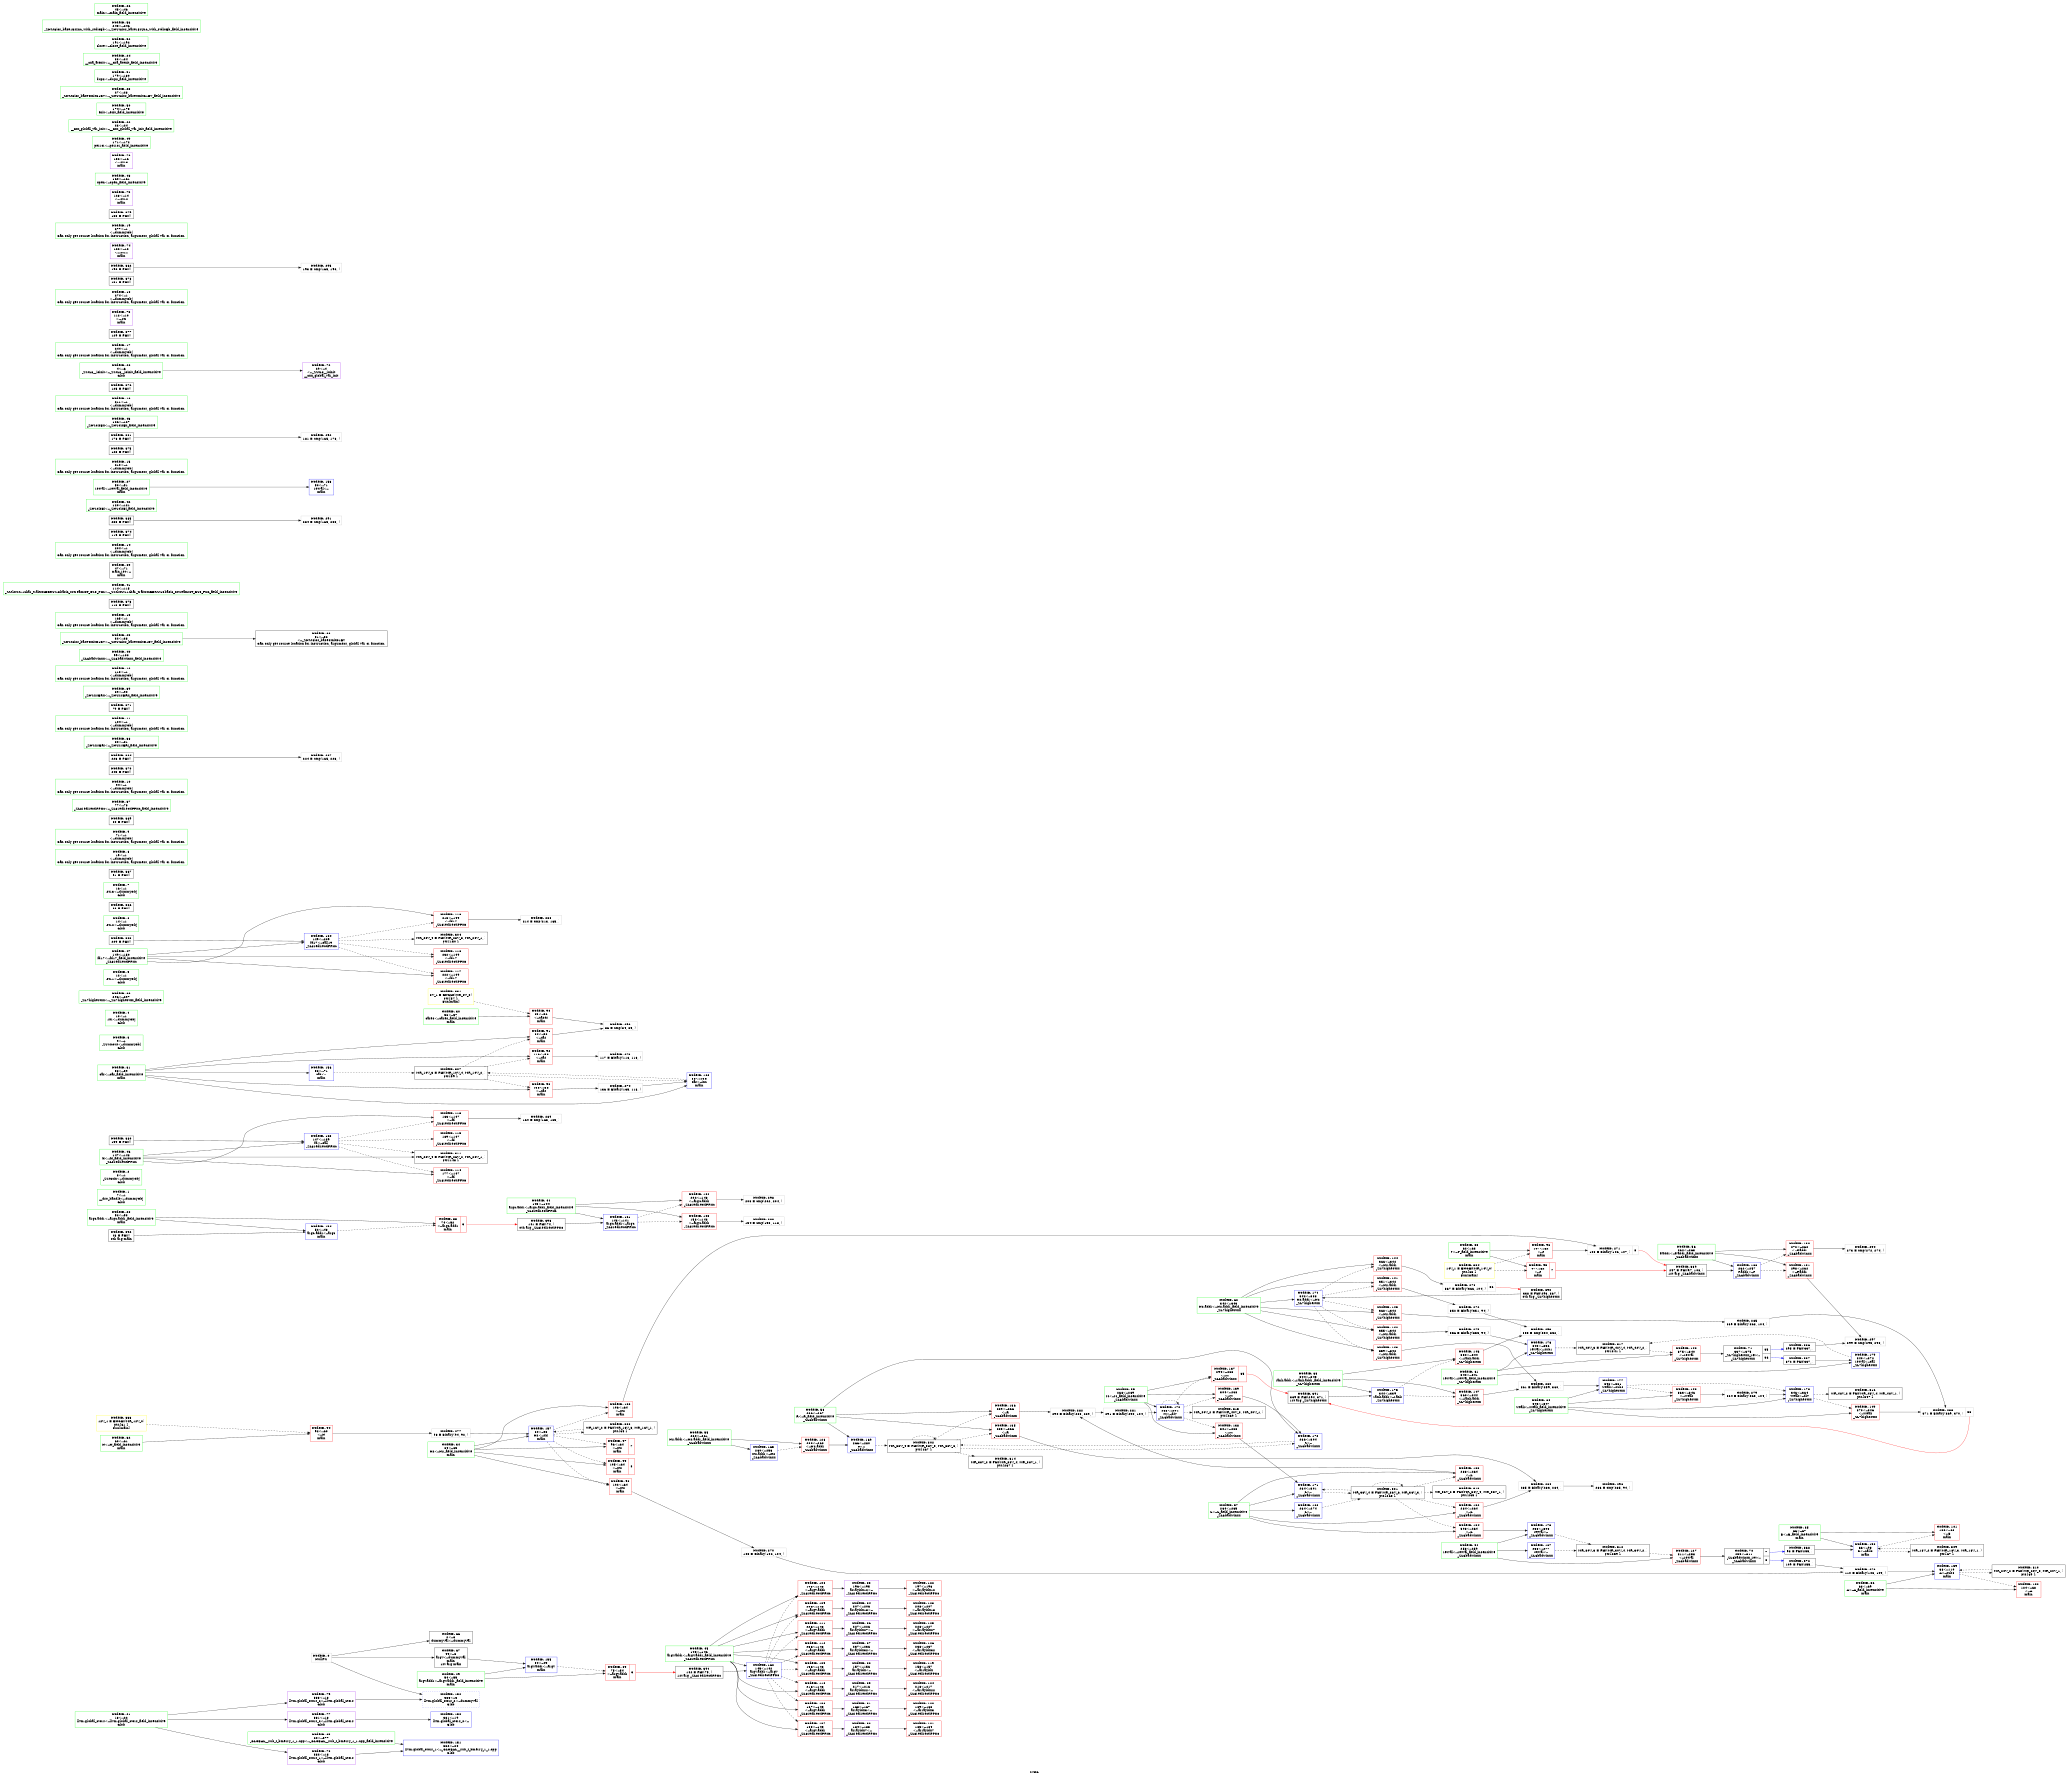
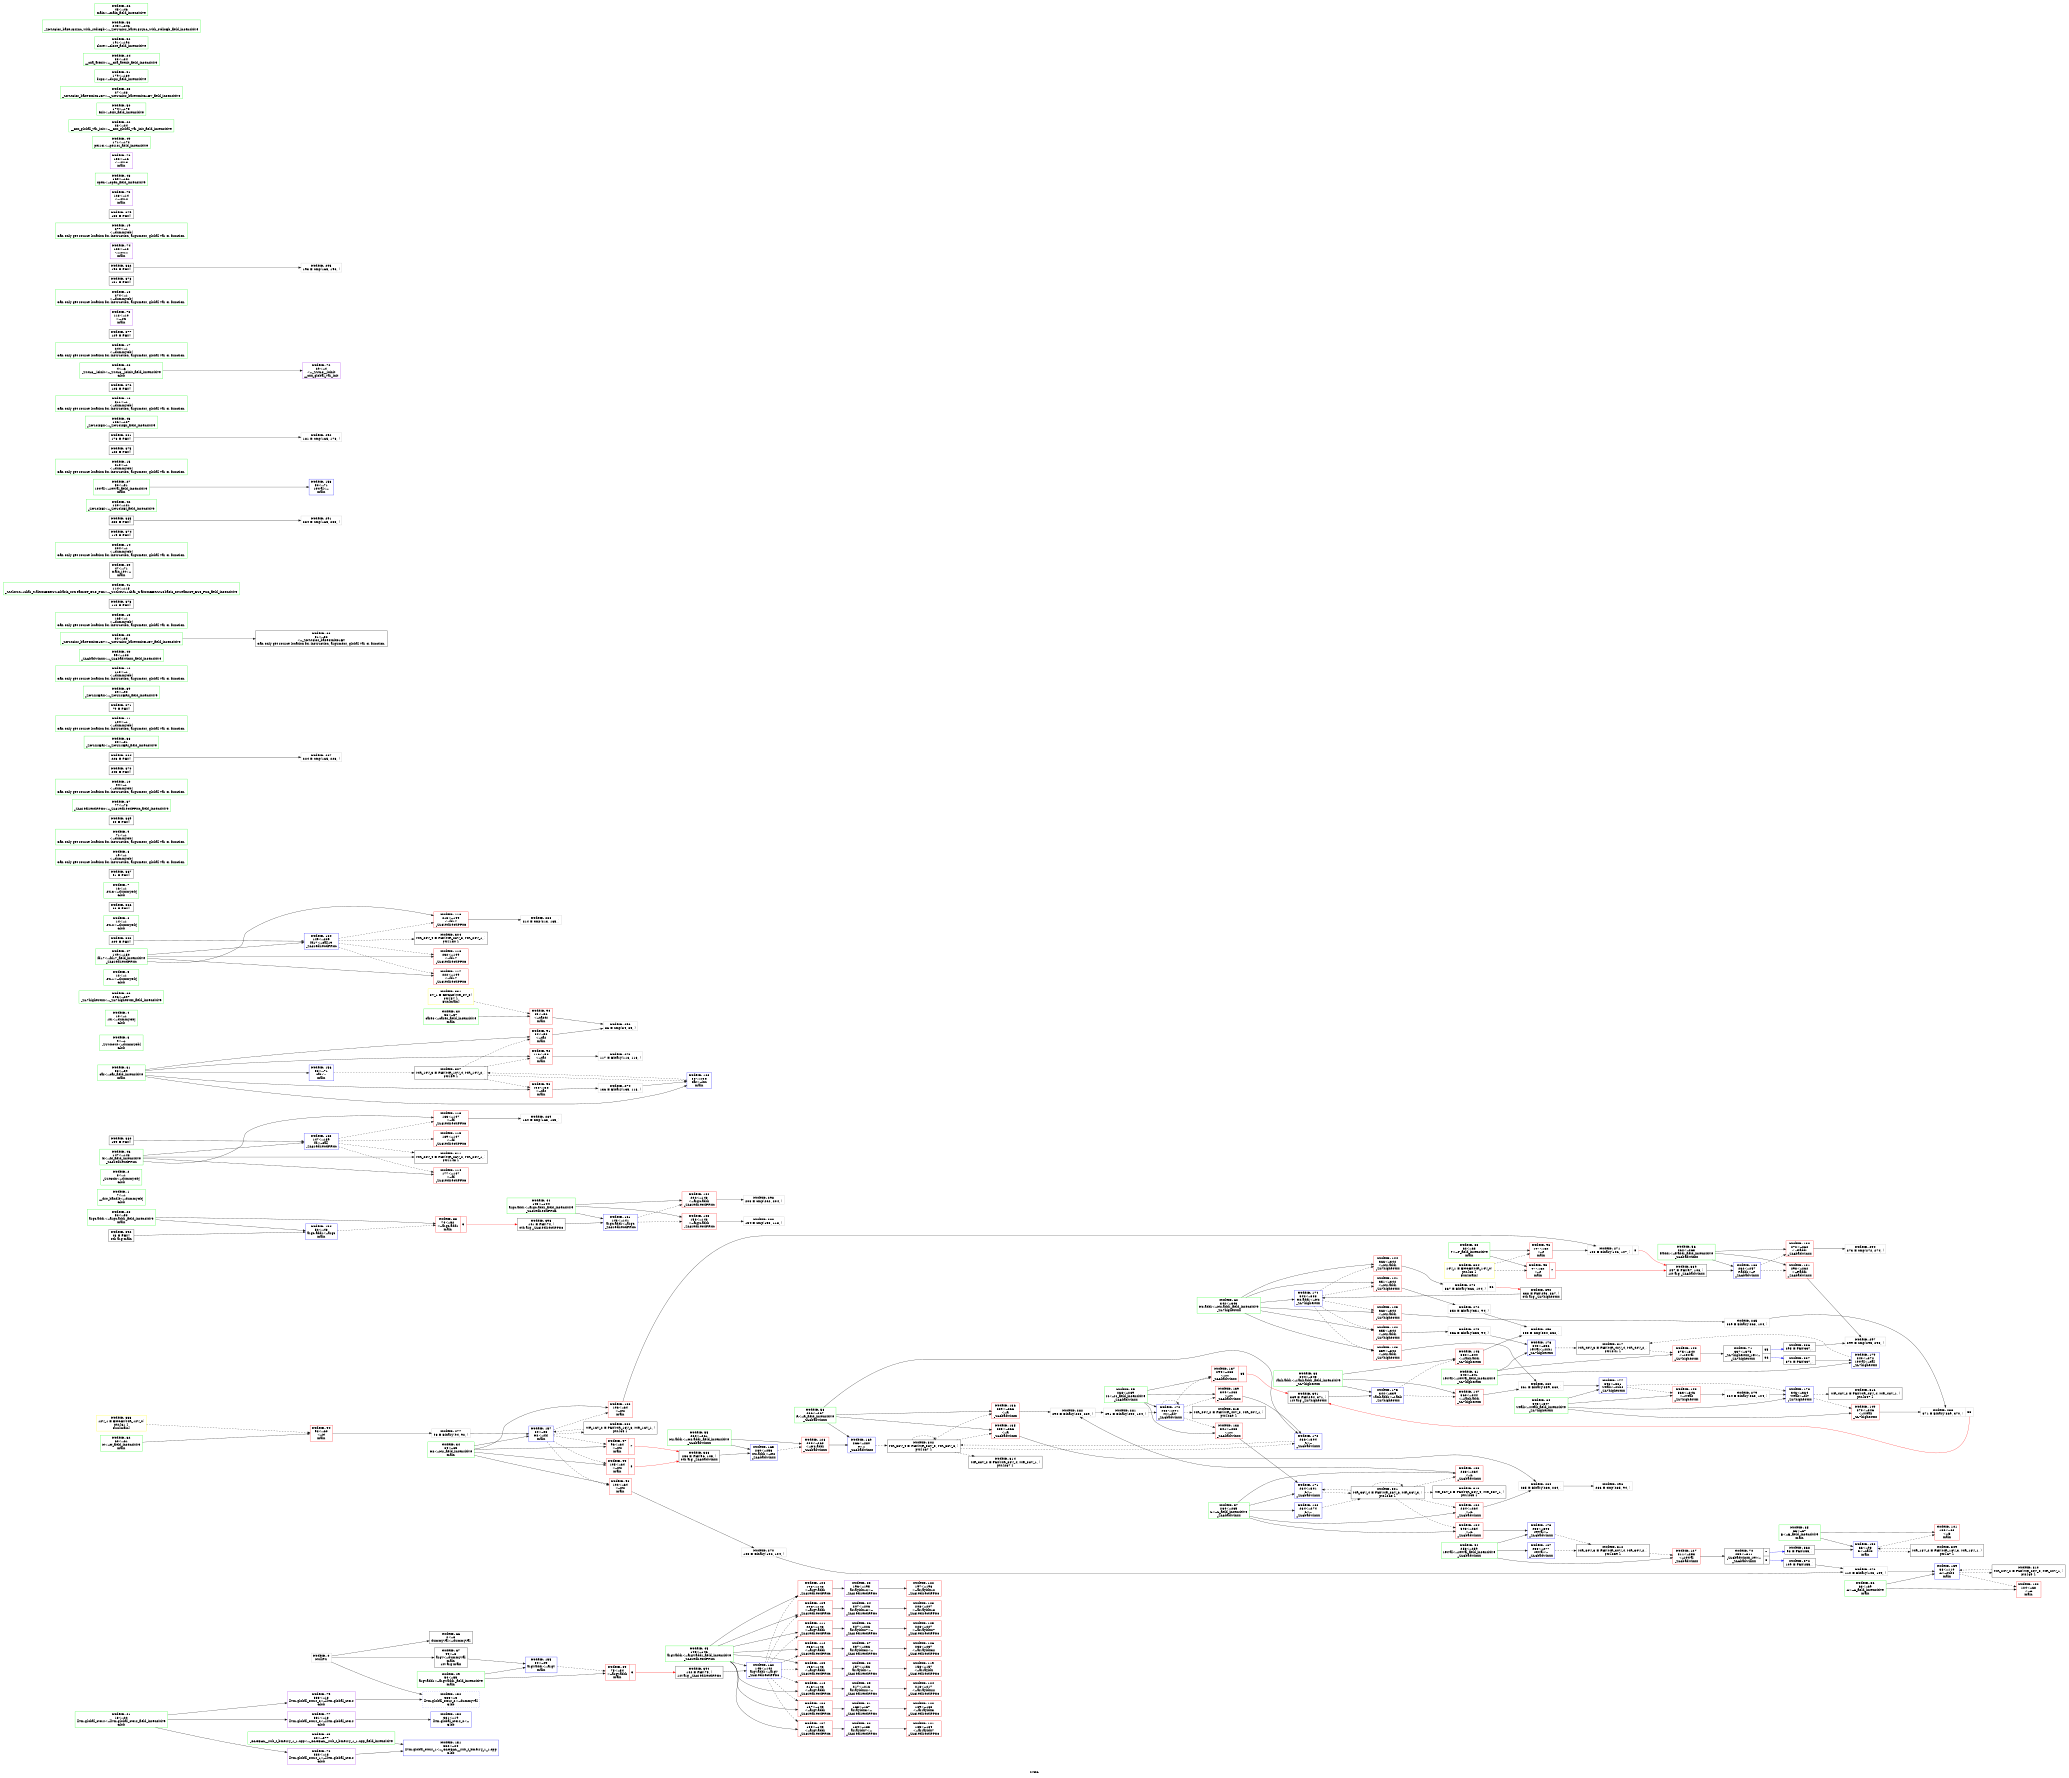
node "NodeID: 388": added
